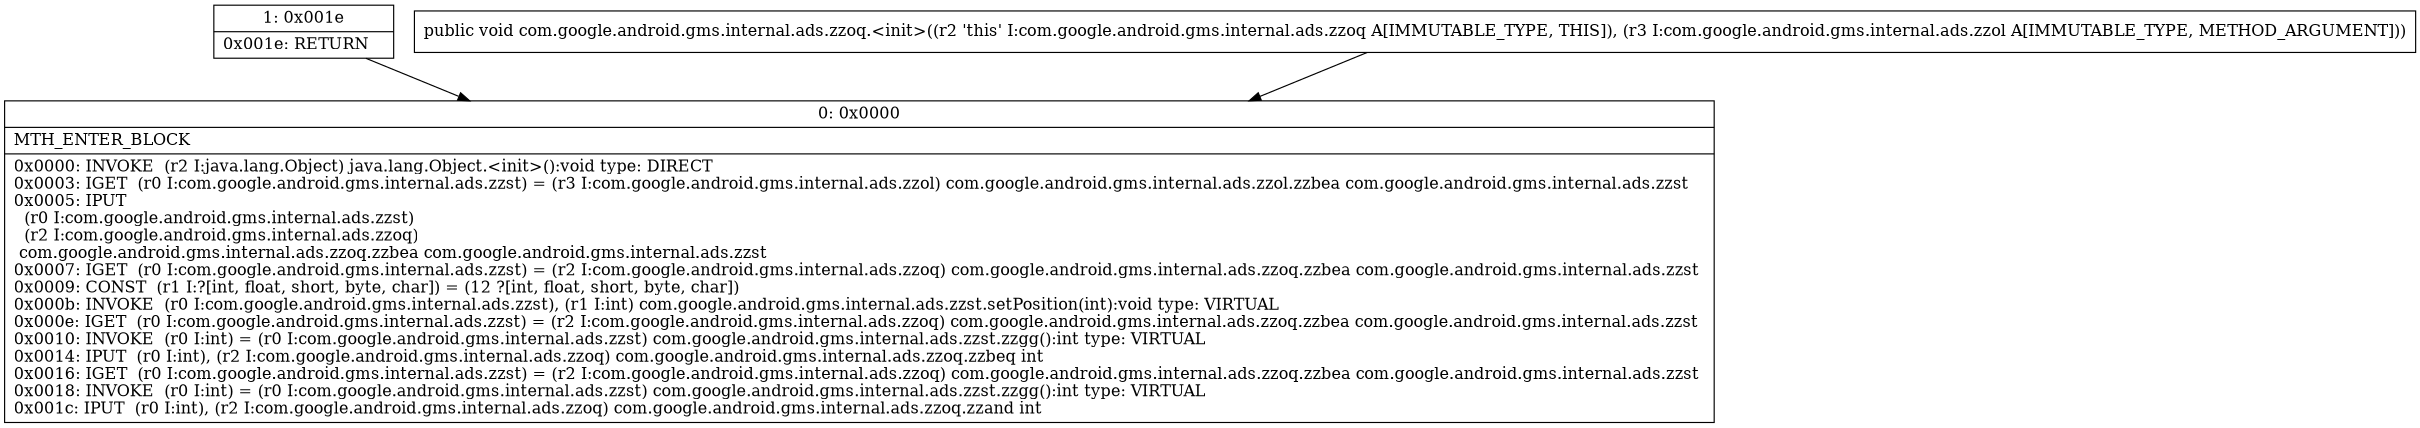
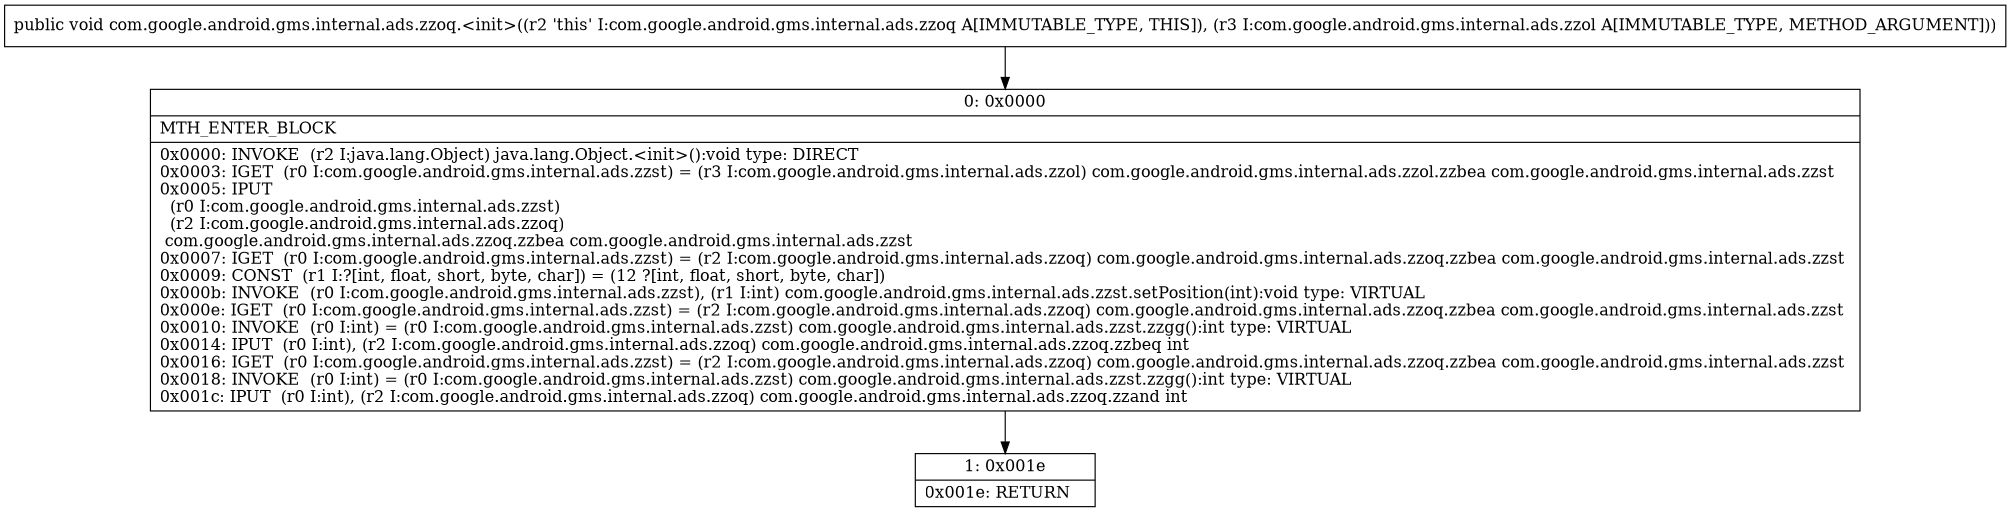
edge "1: 0x001e" -> "0: 0x0000": reversed
